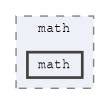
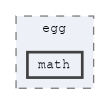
cluster "math": label "math" -> "egg"
